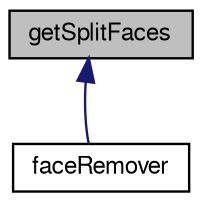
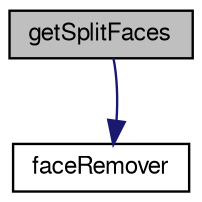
edge "faceRemover" -> "getSplitFaces": reversed
